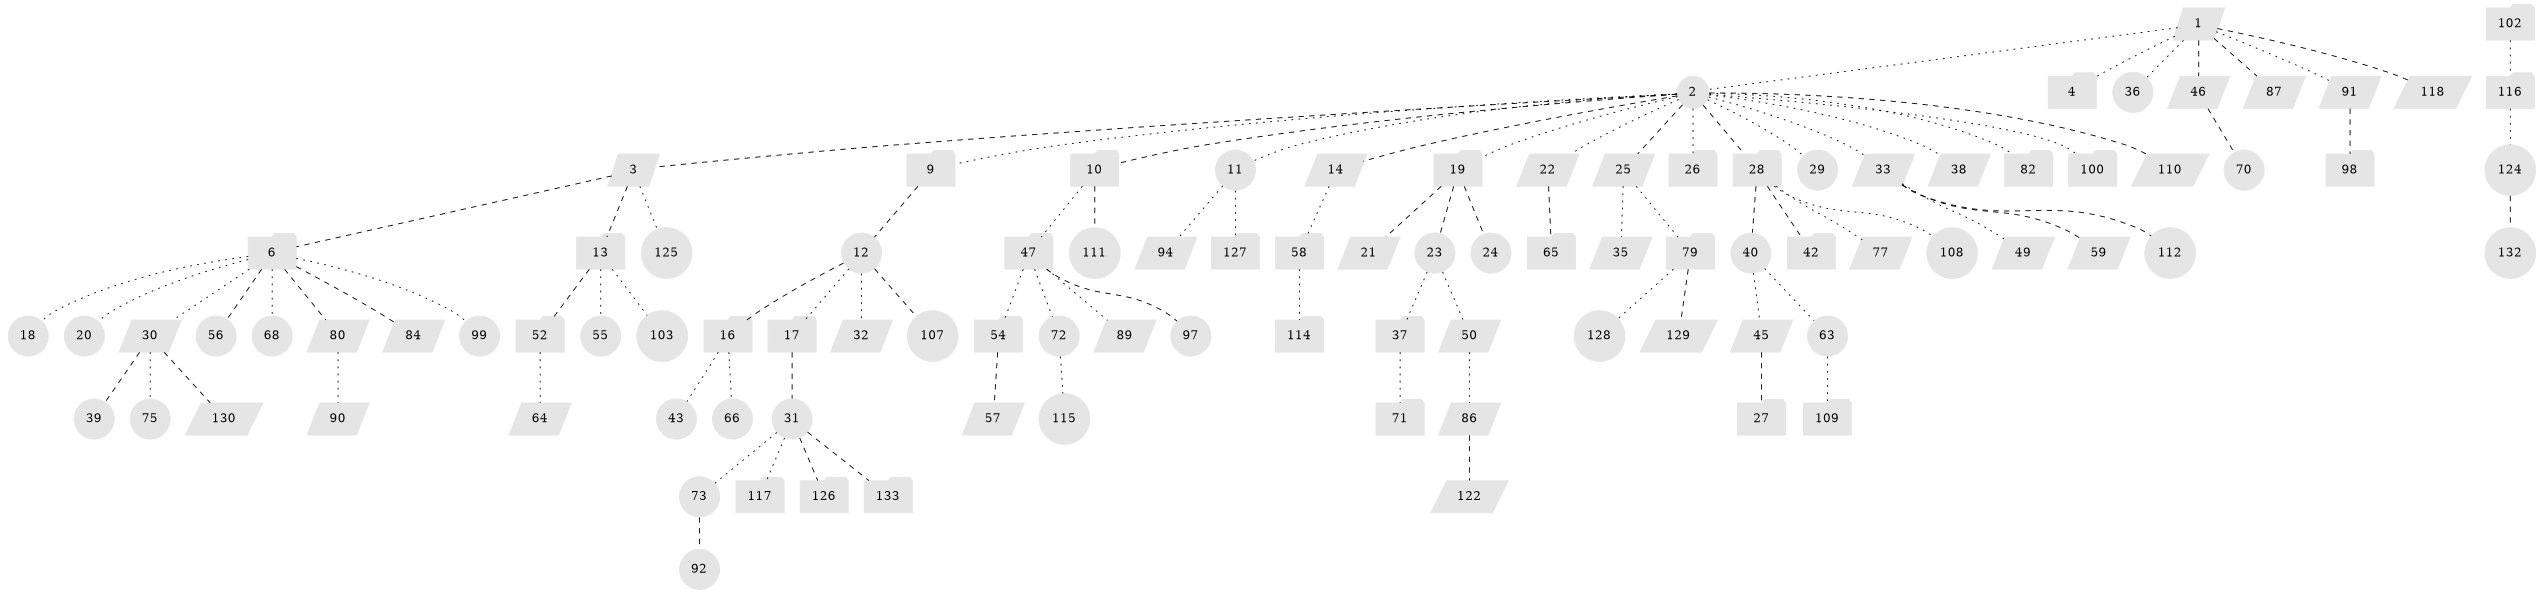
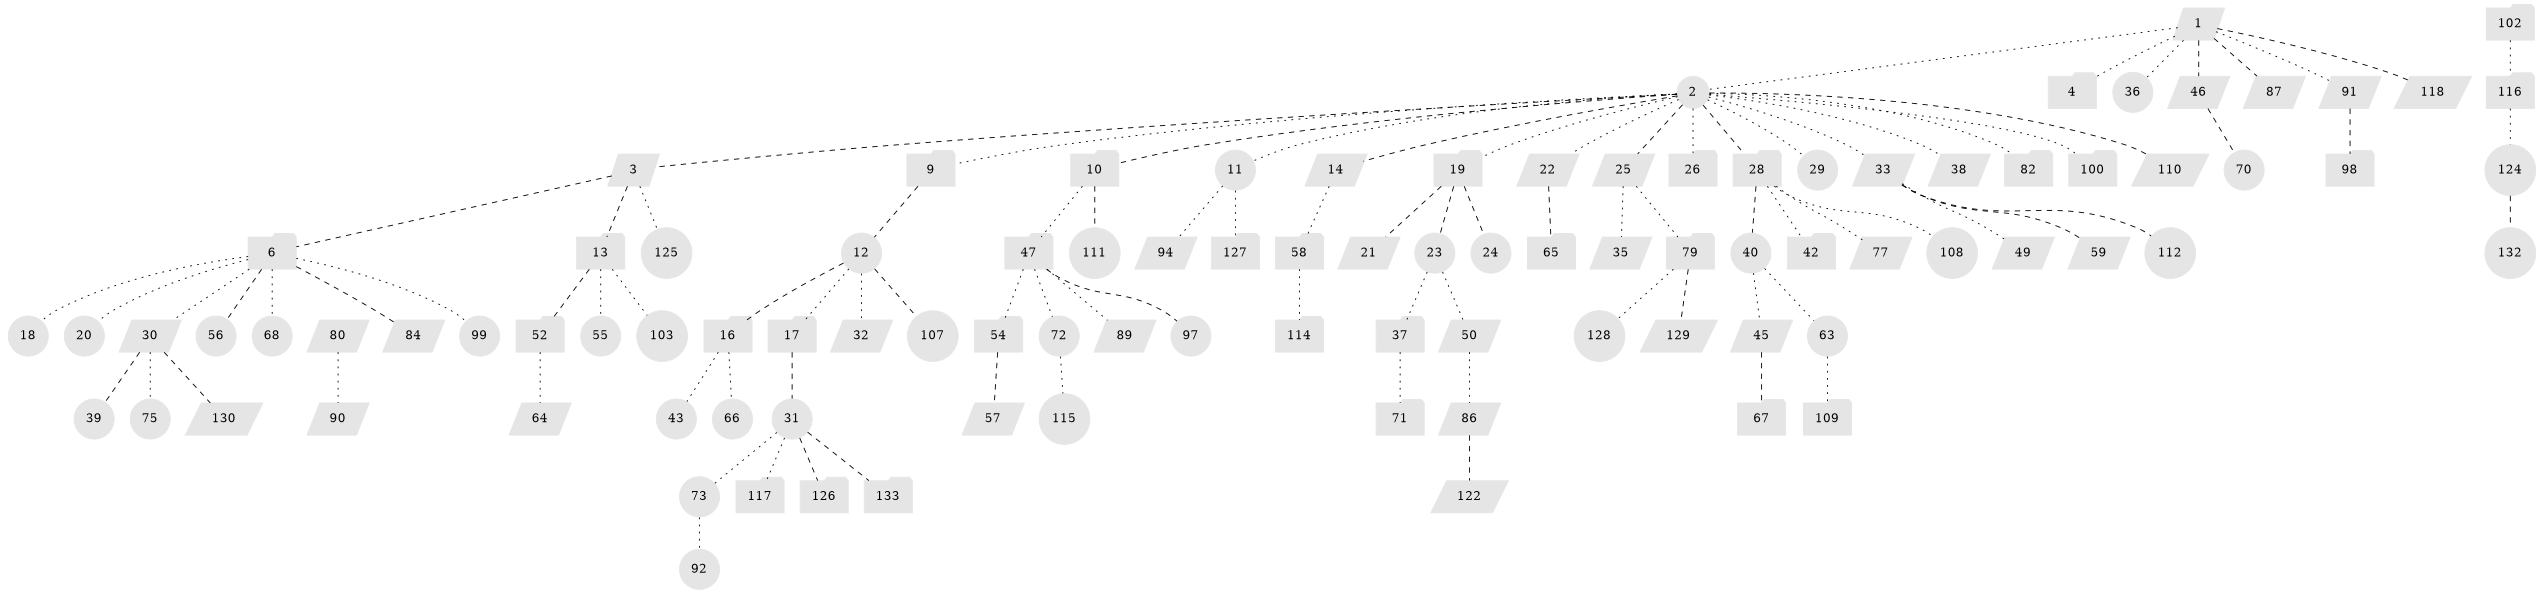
edge "28" -- "42": style dashed -> dotted
edge "6" -- "80": removed
node "27": label "27" -> "67"
edge "73" -- "92": style dashed -> dotted
